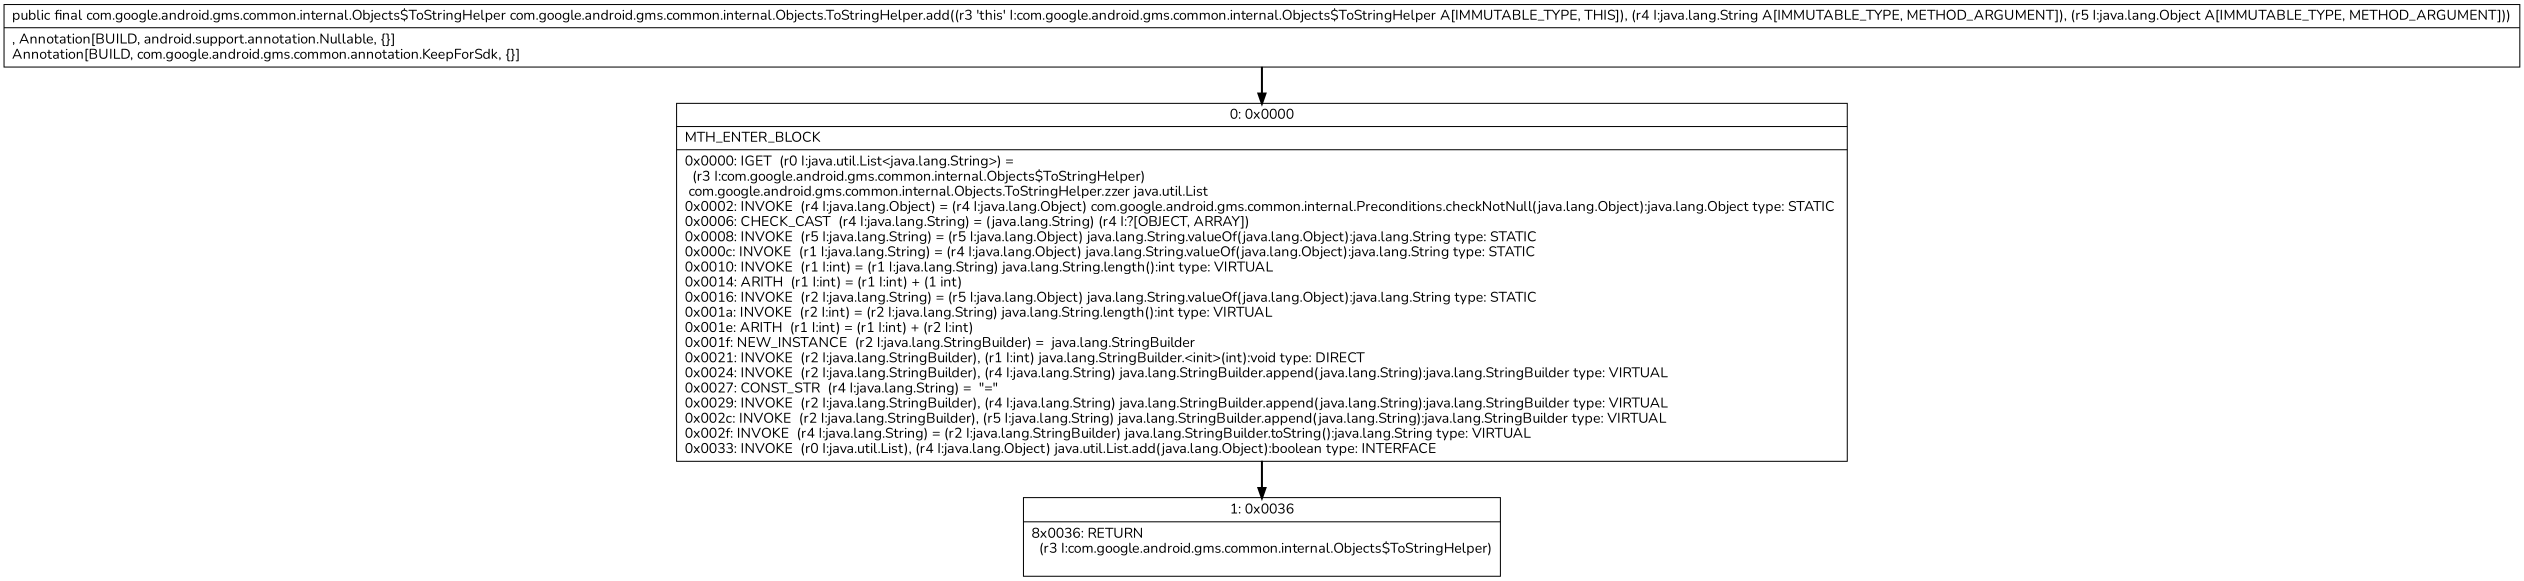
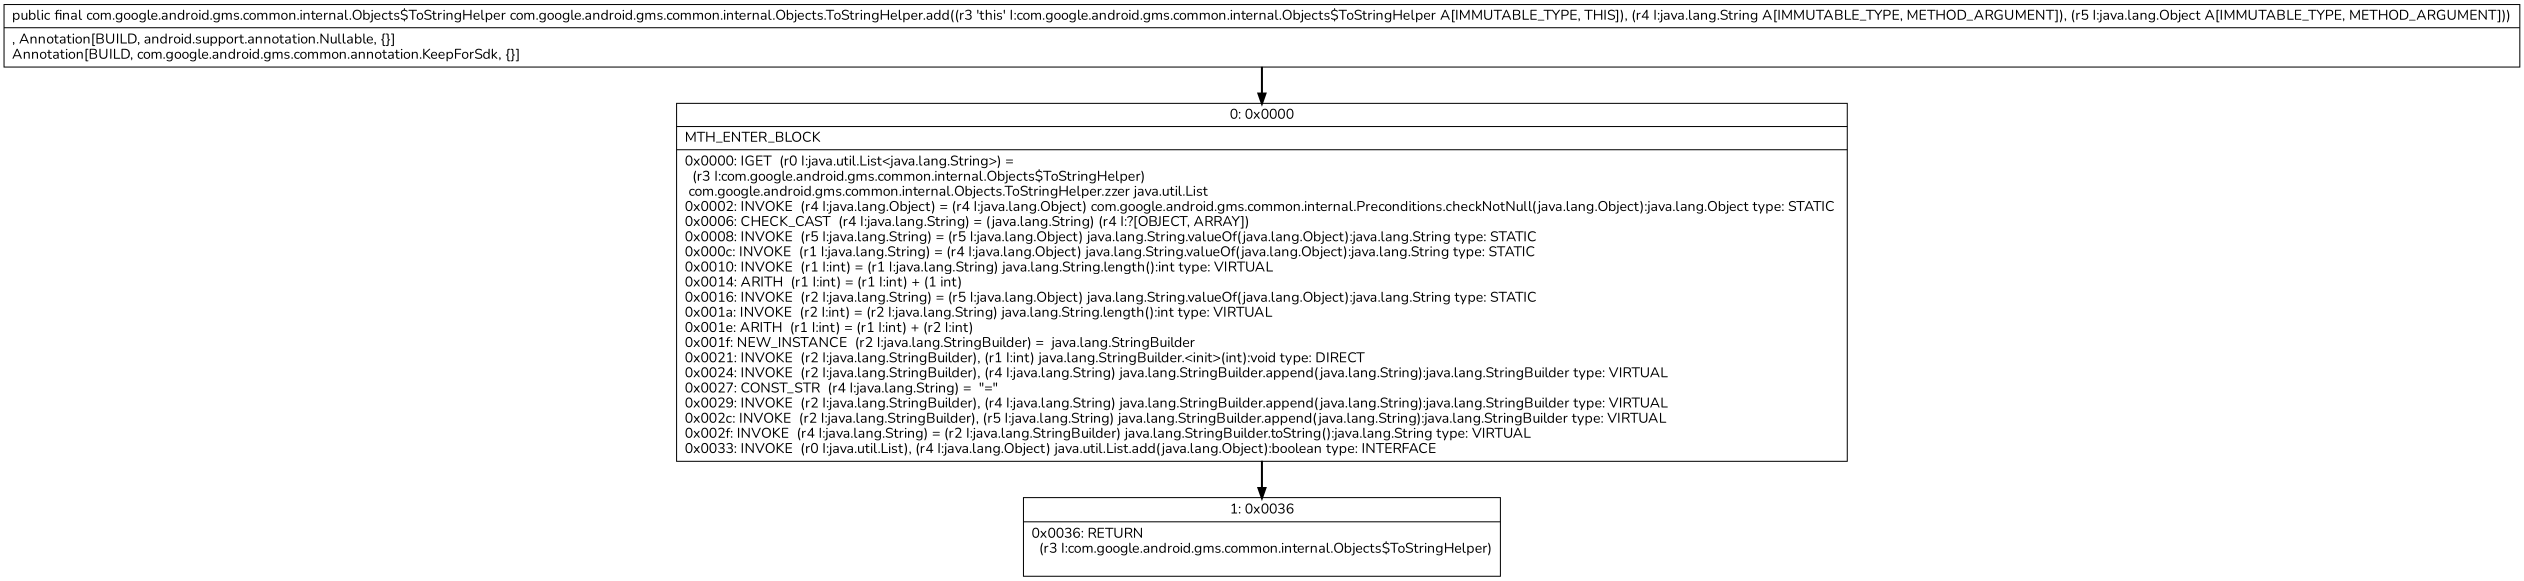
node "1: 0x0036": text "8x0036: RETURN" -> "0x0036: RETURN"
